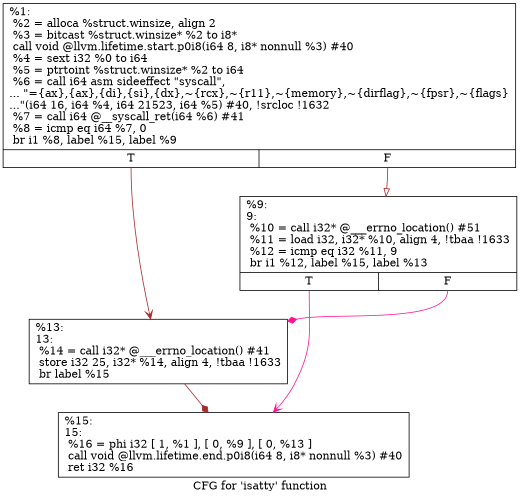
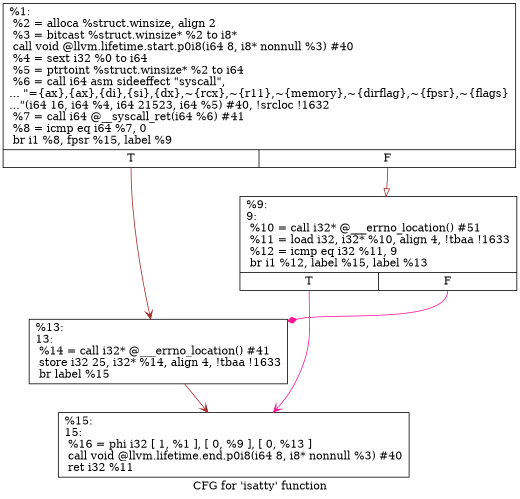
node "%1:": text "br i1 %8, label %15, label %9" -> "br i1 %8, fpsr %15, label %9"
edge "%13:" -> "%15:": arrowhead diamond -> vee
node "%15:": text "ret i32 %16" -> "ret i32 %11"
